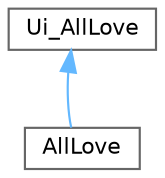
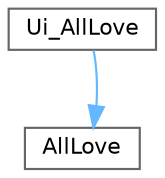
edge "AllLove" -> "Ui_AllLove": reversed
